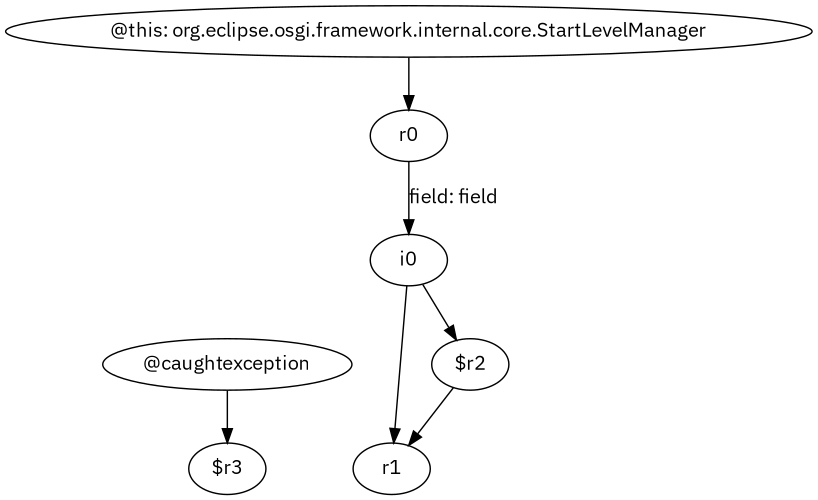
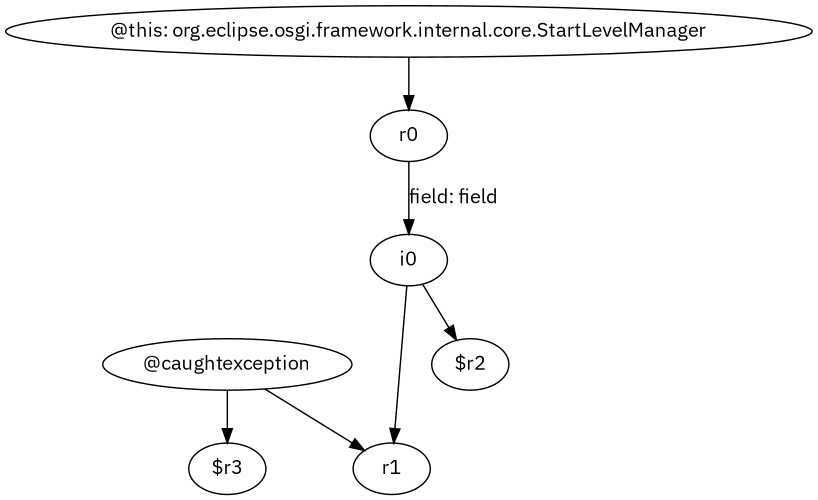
edge "$r2" -> "r1": now "@caughtexception" -> "r1"
